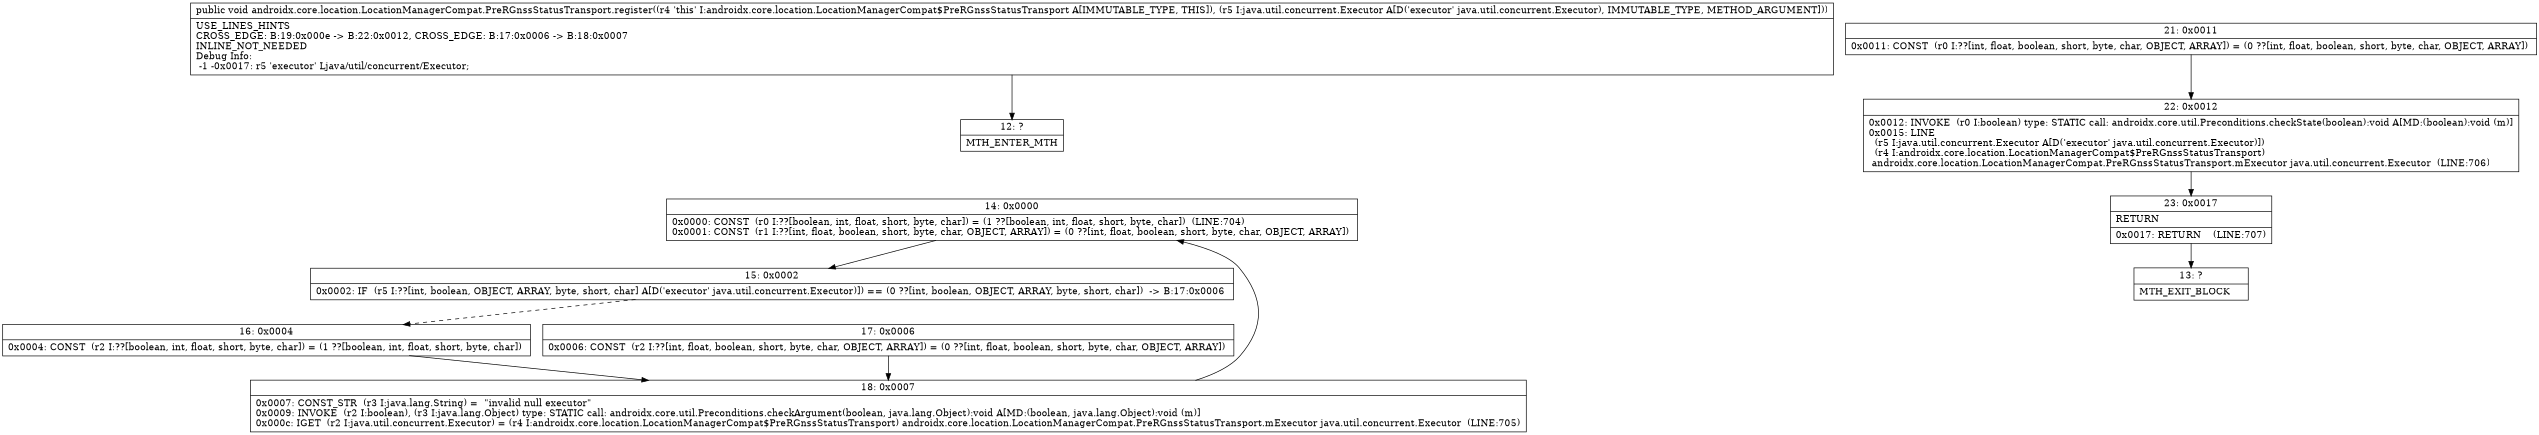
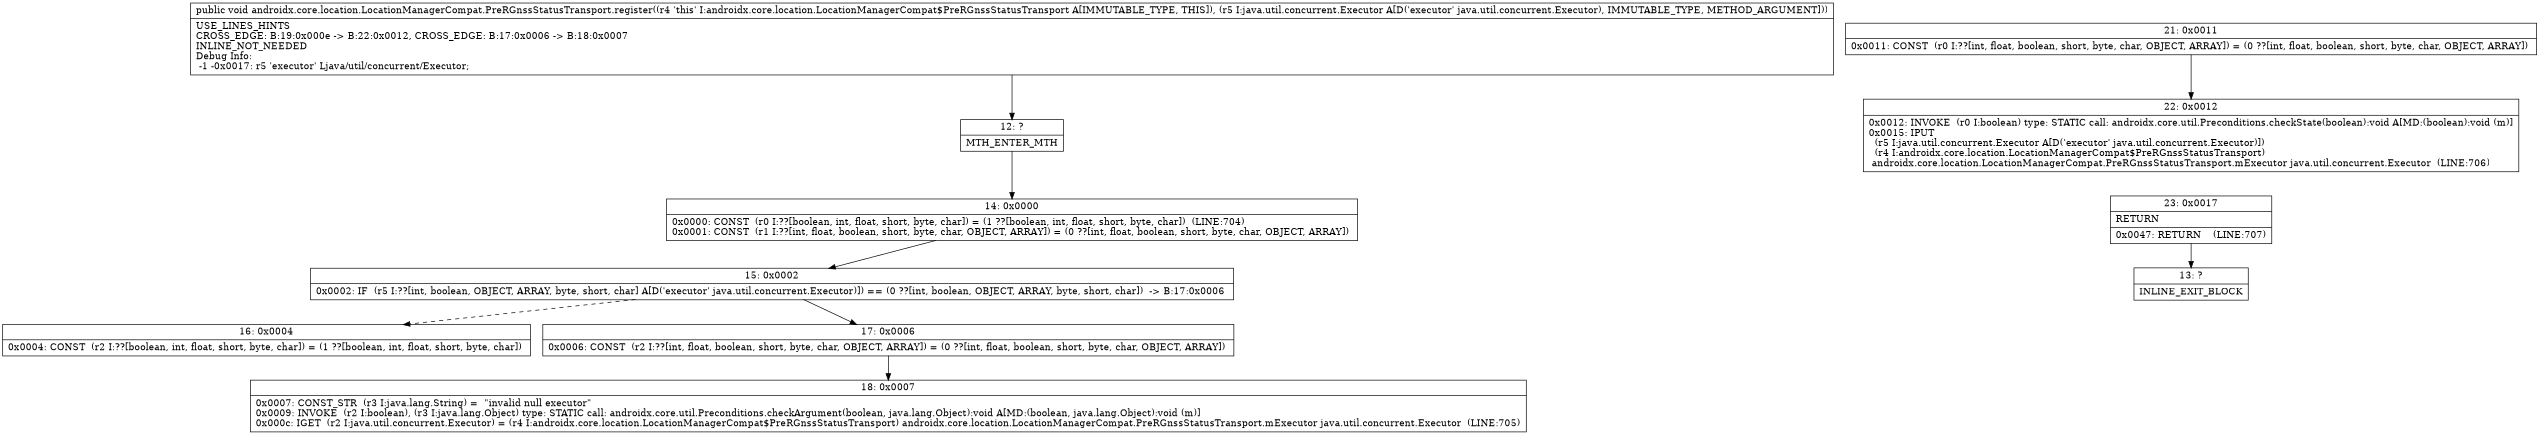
node "22: 0x0012": text "0x0015: LINE" -> "0x0015: IPUT"
edge "22: 0x0012" -> "23: 0x0017": removed
node "23: 0x0017": text "0x0017: RETURN    (LINE:707)" -> "0x0047: RETURN    (LINE:707)"
node "13: ?": text "MTH_EXIT_BLOCK" -> "INLINE_EXIT_BLOCK"
edge "18: 0x0007" -> "14: 0x0000": now "12: ?" -> "14: 0x0000"
edge "15: 0x0002" -> "17: 0x0006": added
edge "16: 0x0004" -> "18: 0x0007": removed
